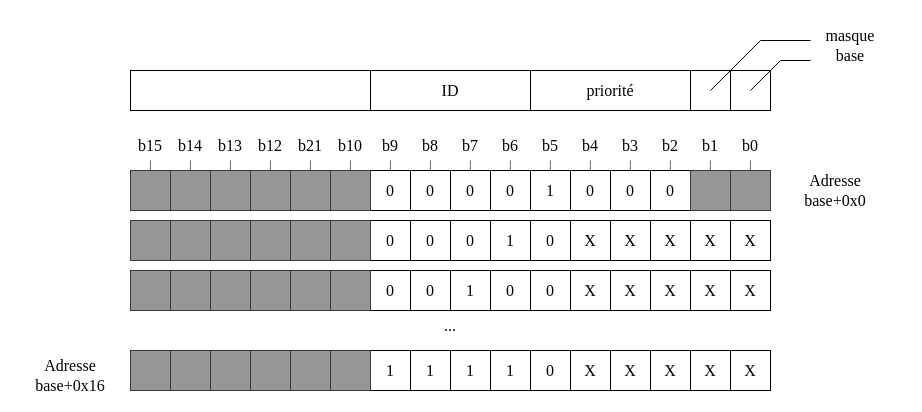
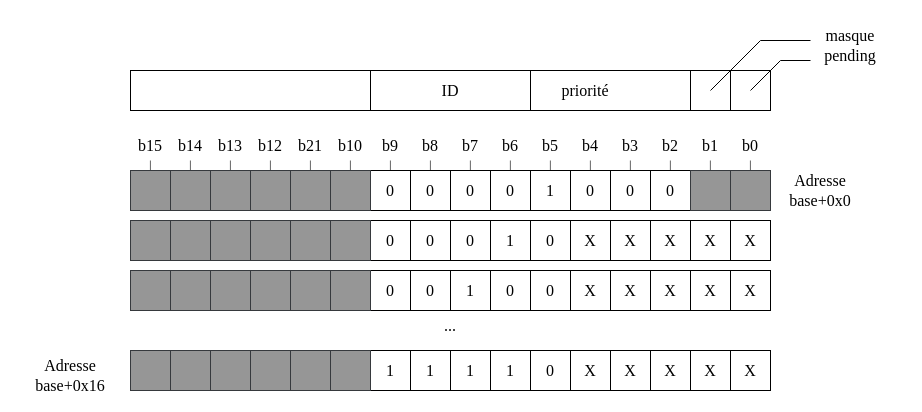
node "base": label "base" -> "pending"
node "priorité": moved (611, 91) -> (586, 91)
node "Adresse base+0x0": moved (836, 191) -> (821, 191)
